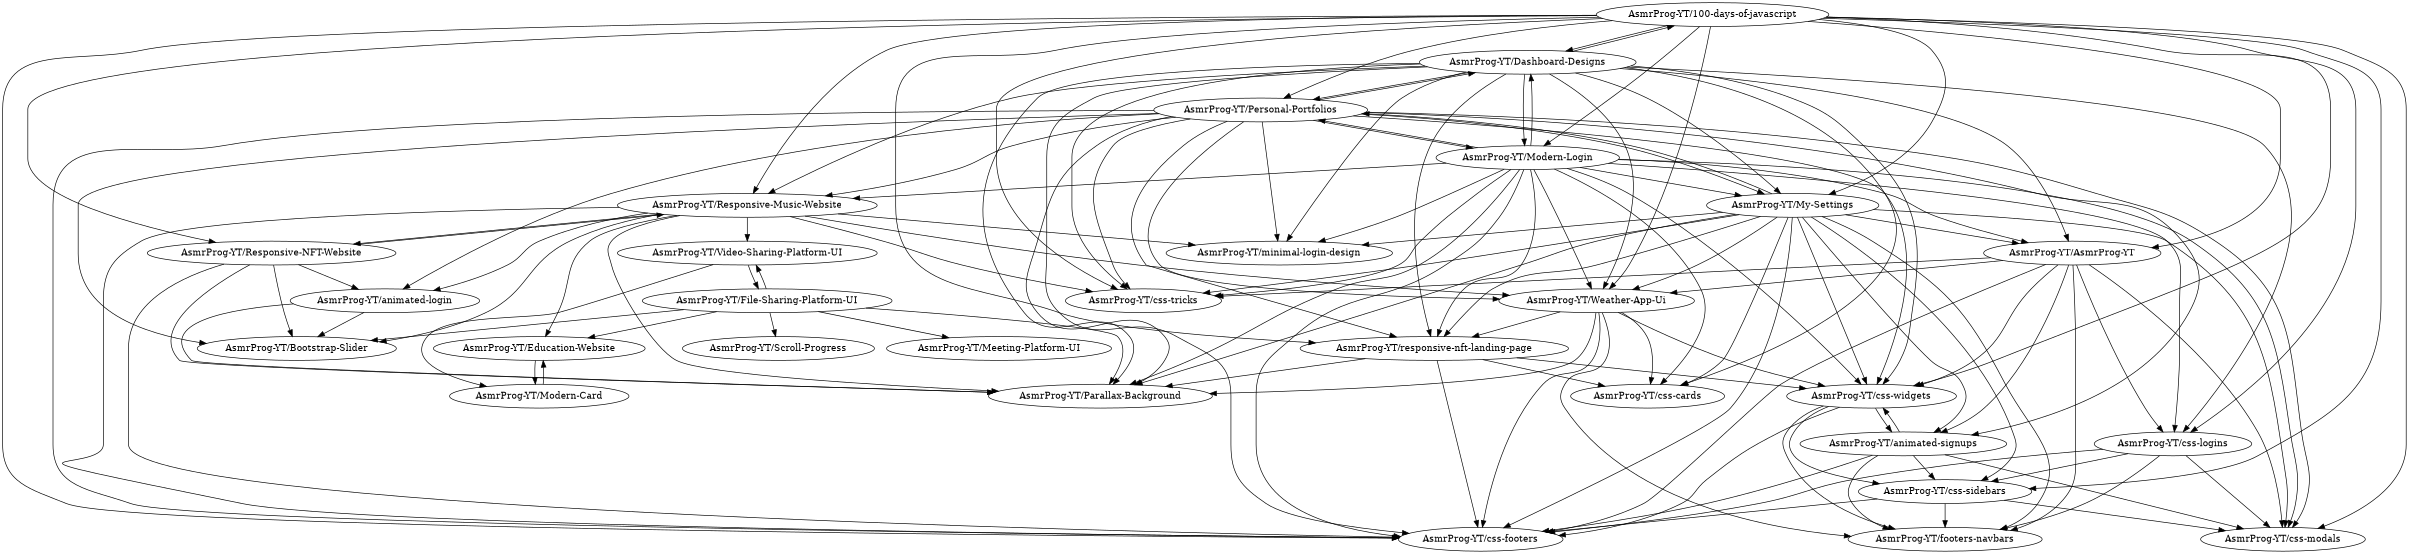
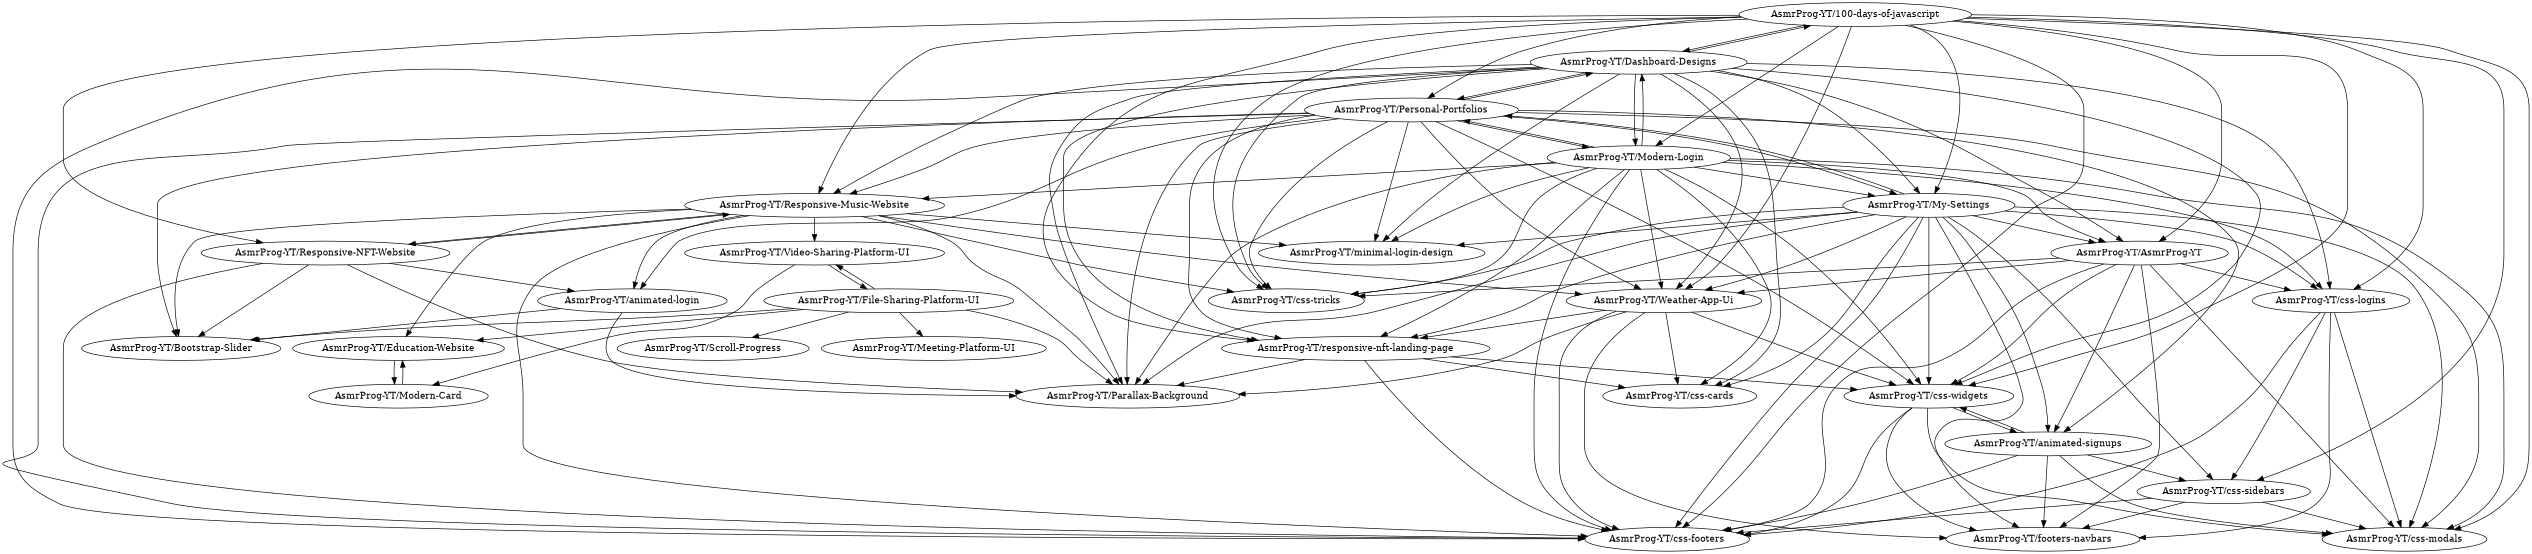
edge "AsmrProg-YT/My-Settings" -> "AsmrProg-YT/css-logins": added
edge "AsmrProg-YT/css-widgets" -> "AsmrProg-YT/css-sidebars": now "AsmrProg-YT/css-widgets" -> "AsmrProg-YT/css-modals"
